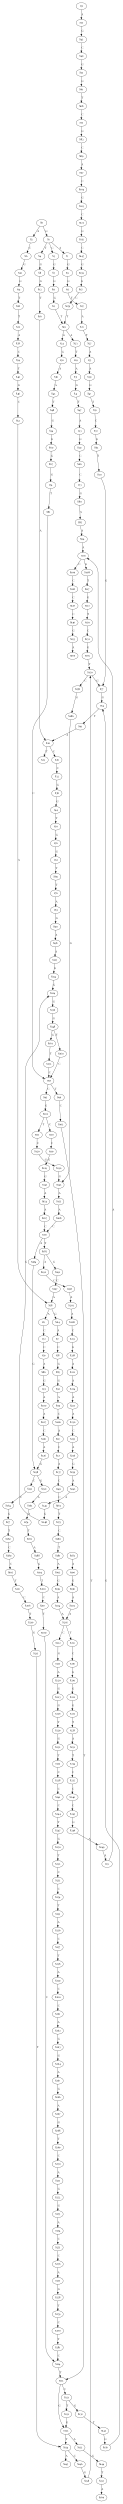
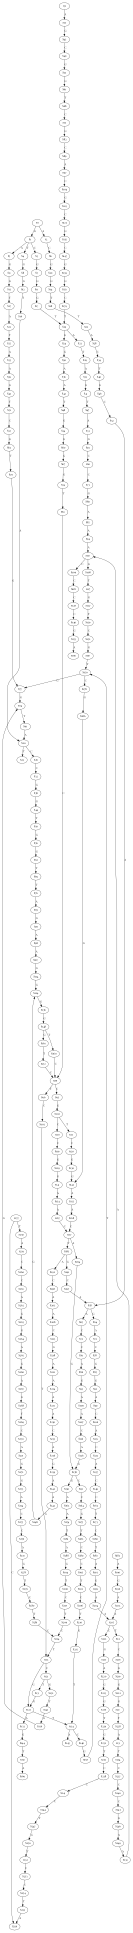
edge "S256" -> "S257": reversed
